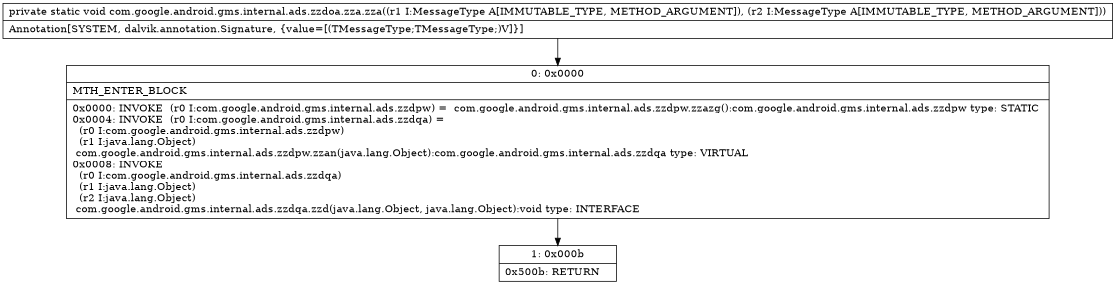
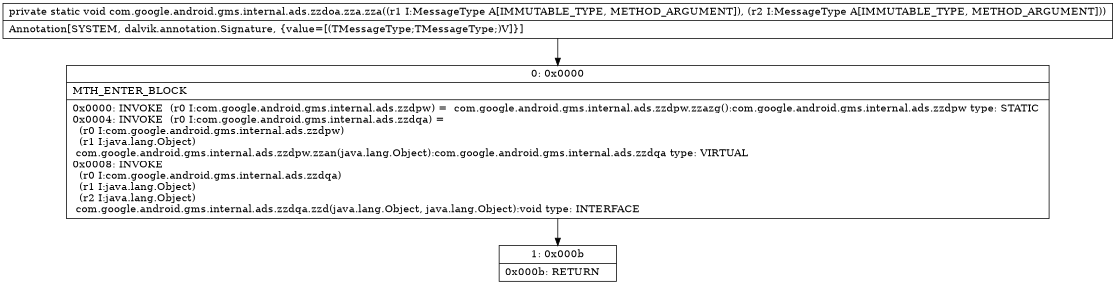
node "1: 0x000b": text "0x500b: RETURN" -> "0x000b: RETURN"
